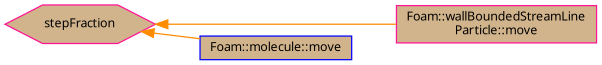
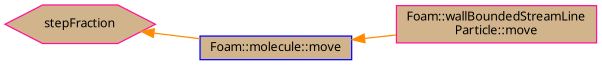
edge "Foam::wallBoundedStreamLine Particle::move" -> "stepFraction": now "Foam::wallBoundedStreamLine Particle::move" -> "Foam::molecule::move"
